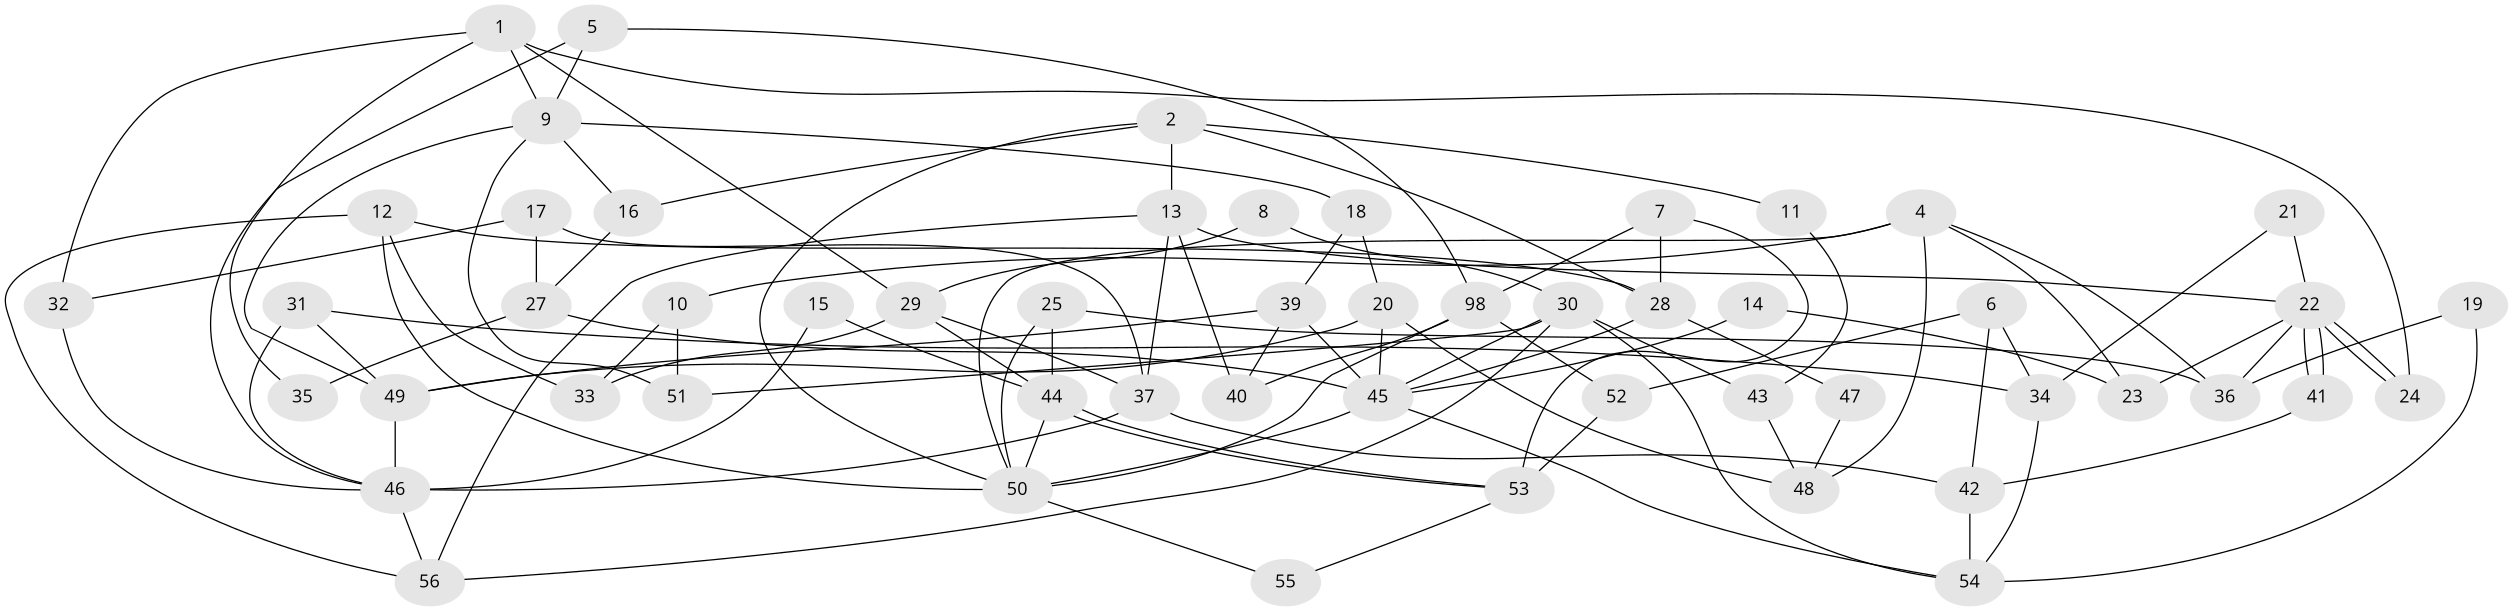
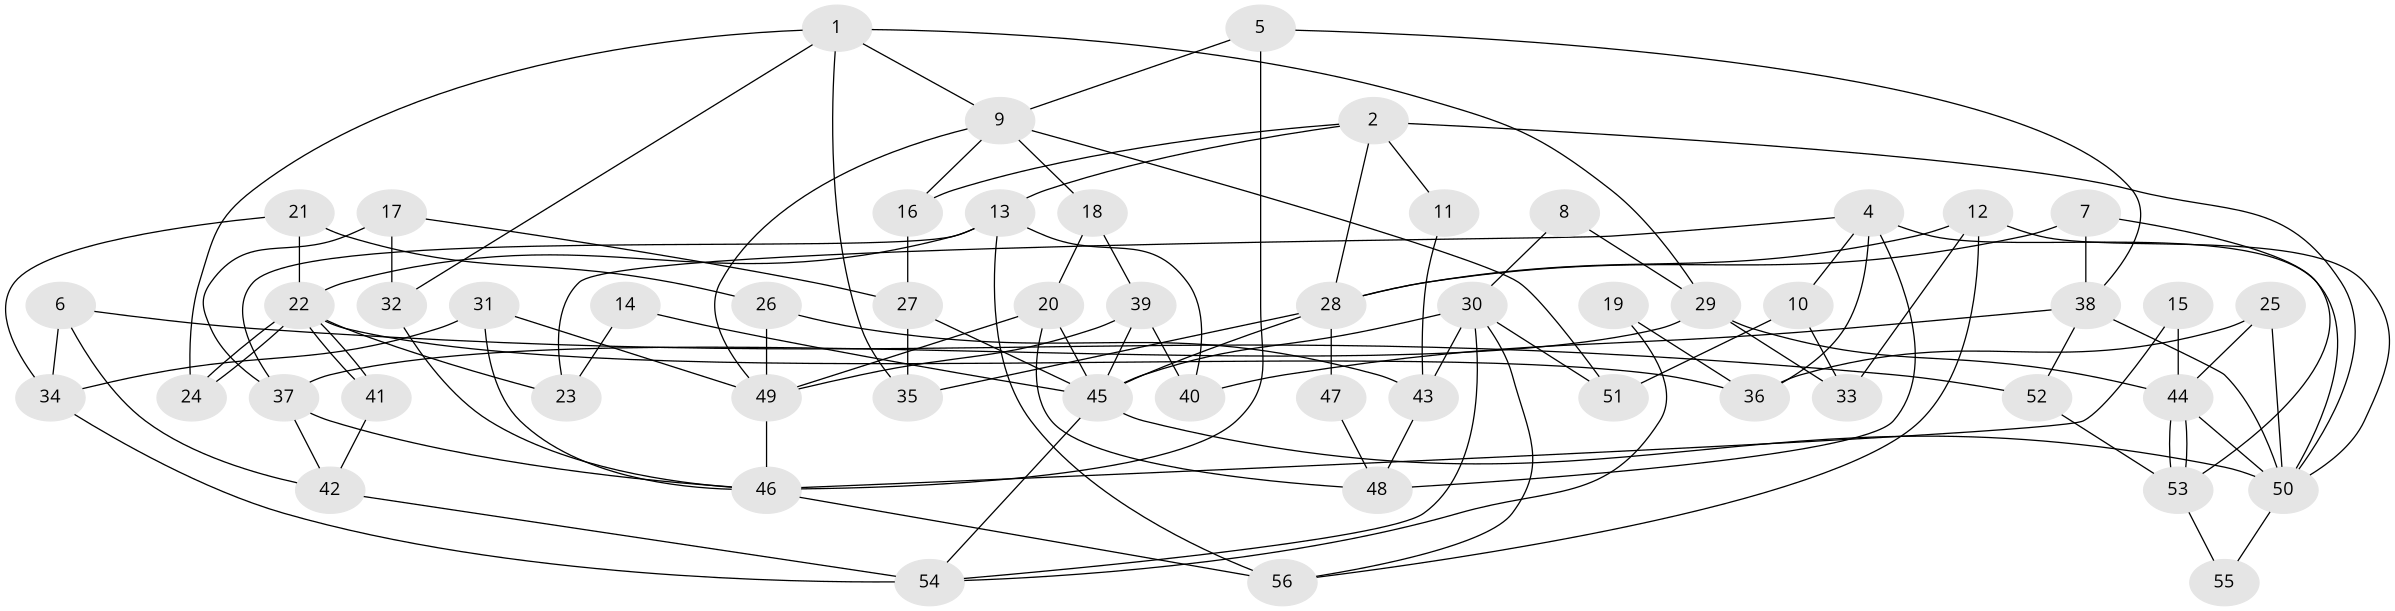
node "26": added
node "98": label "98" -> "38"
edge "28" -- "35": added
